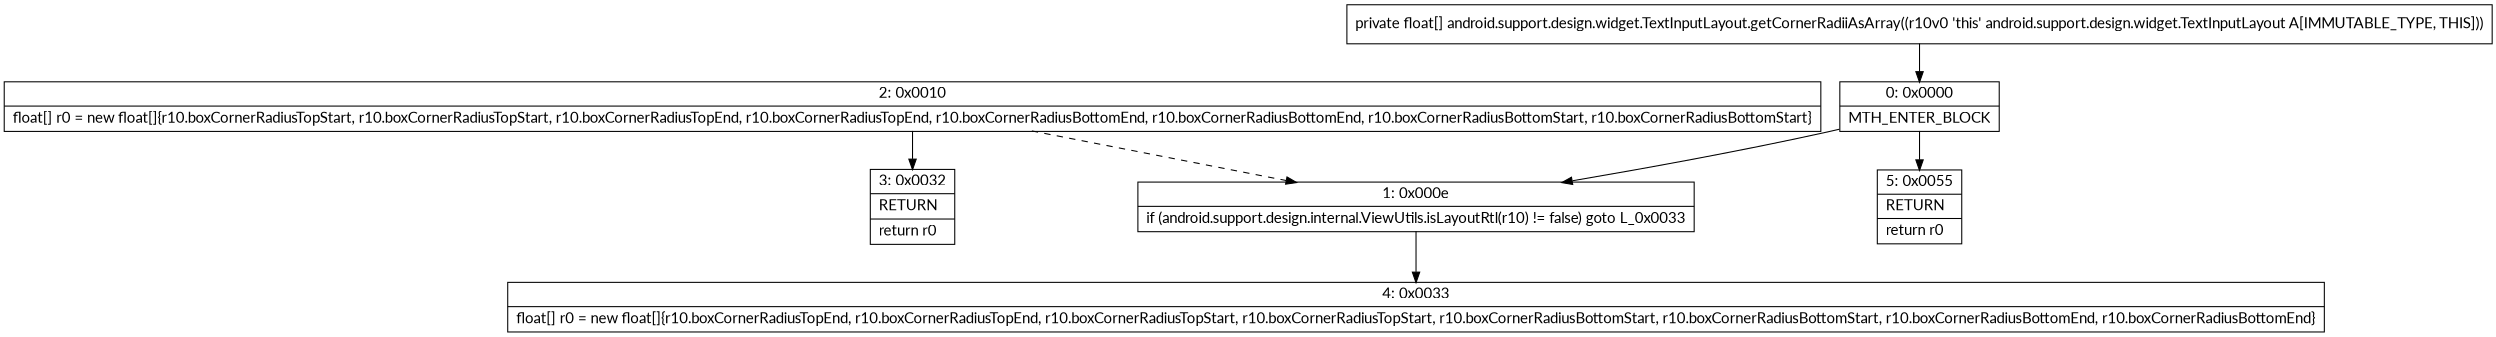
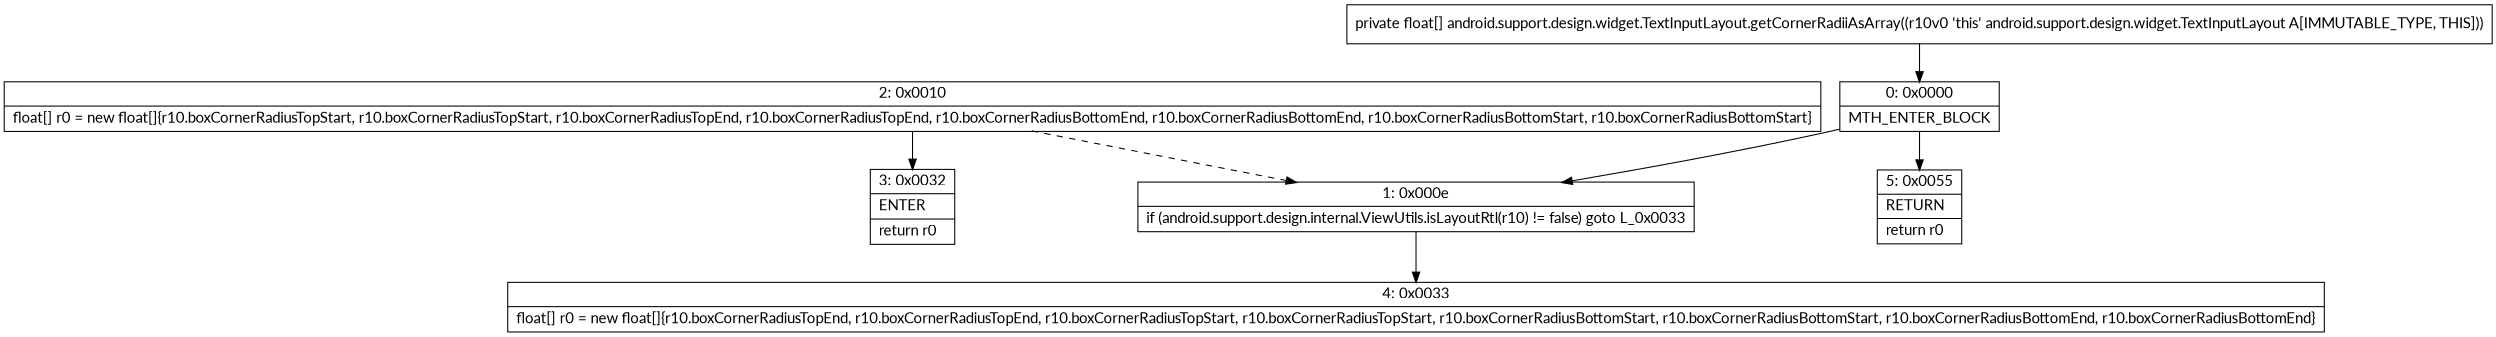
node "3: 0x0032": text "RETURN" -> "ENTER"
